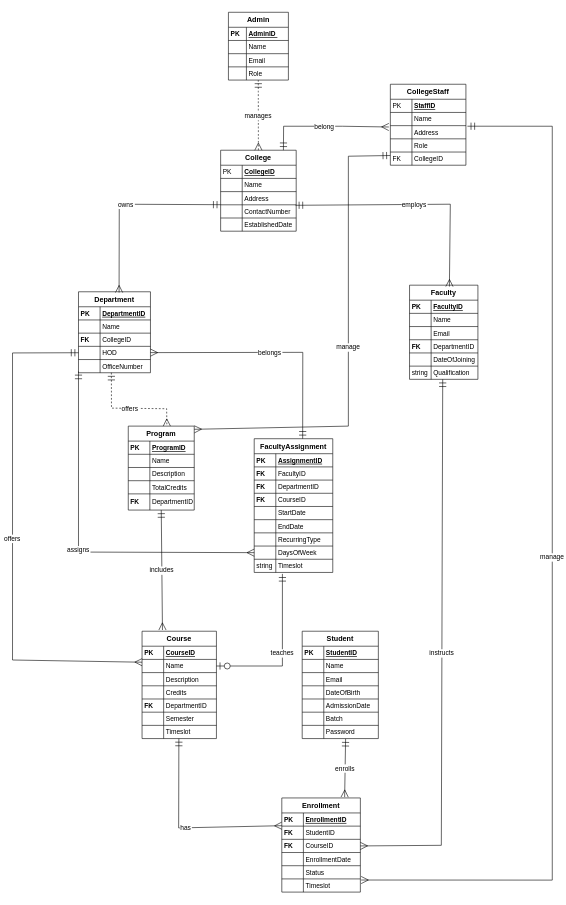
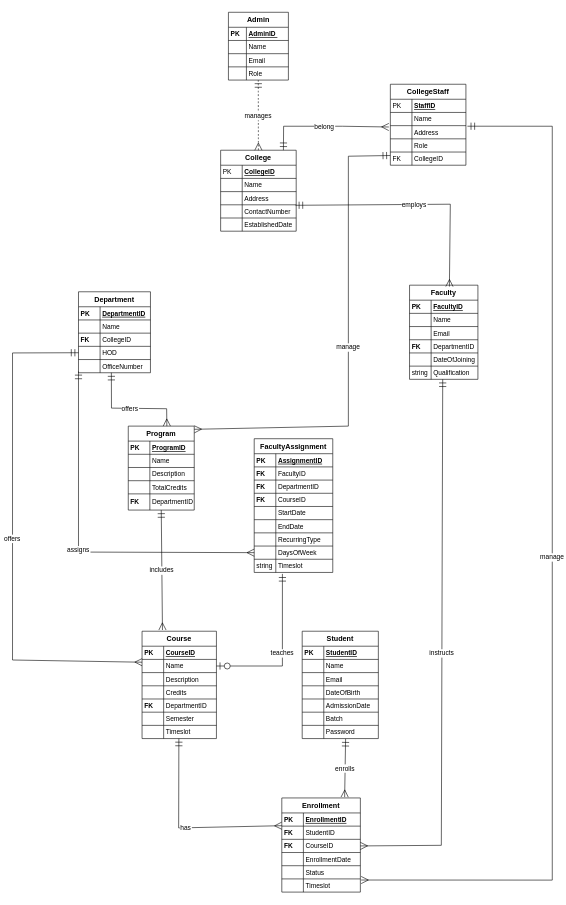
edge "College" -- "Department": removed, label "owns"
edge "Department" -- "FacultyAssignment": removed, label "belongs"
edge "Department" -- "Program": style dashed -> solid
